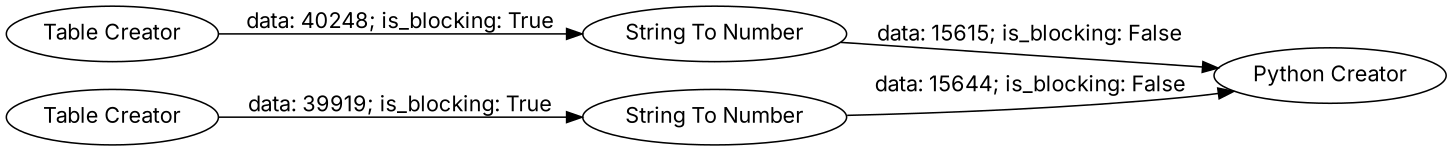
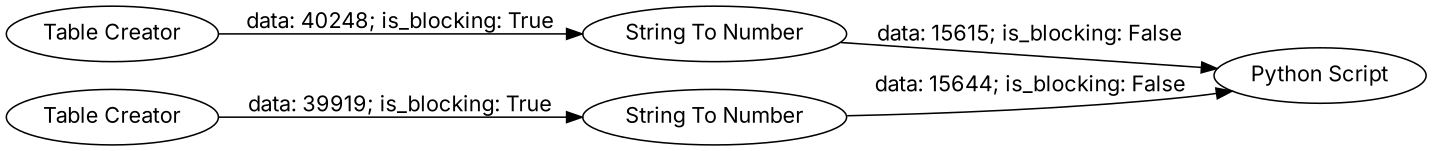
node "Python Creator": label "Python Creator" -> "Python Script"
